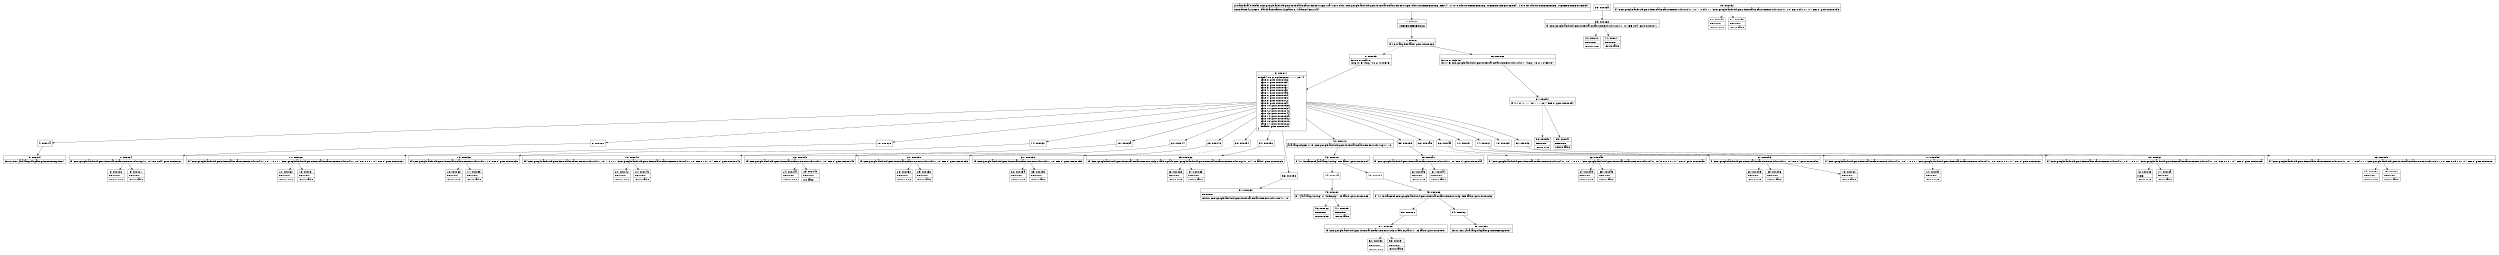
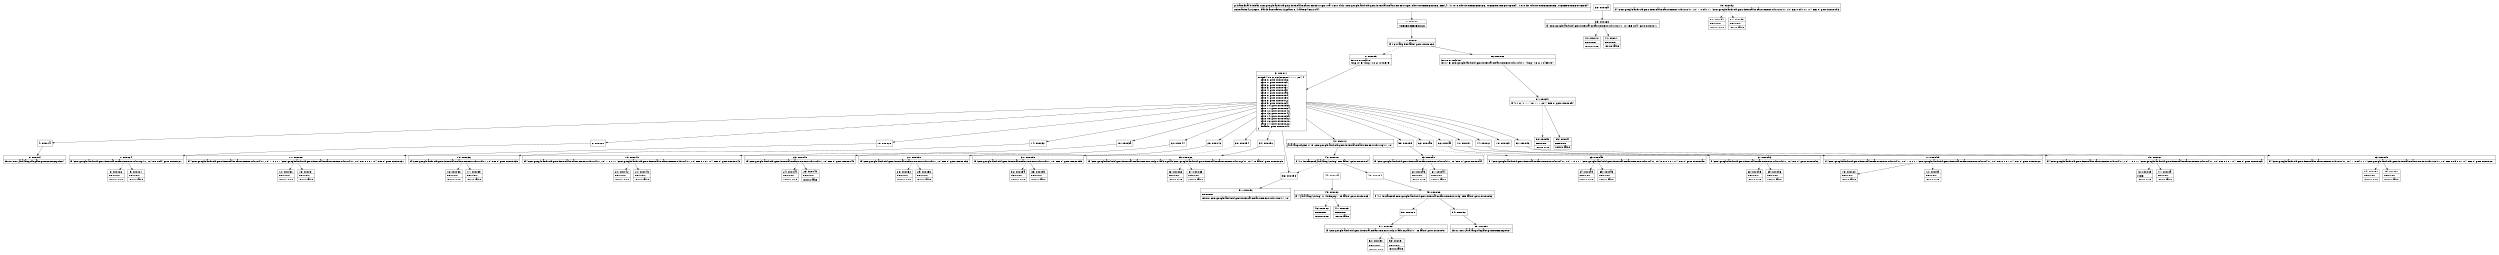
edge "43: 0x0078" -> "44: 0x007a": now "43: 0x0078" -> "56: 0x0098"
edge "67: 0x00b3" -> "73: 0x00c0": now "71: 0x00bd" -> "73: 0x00c0"
node "25: 0x004b": text "zzn false" -> "return false"
